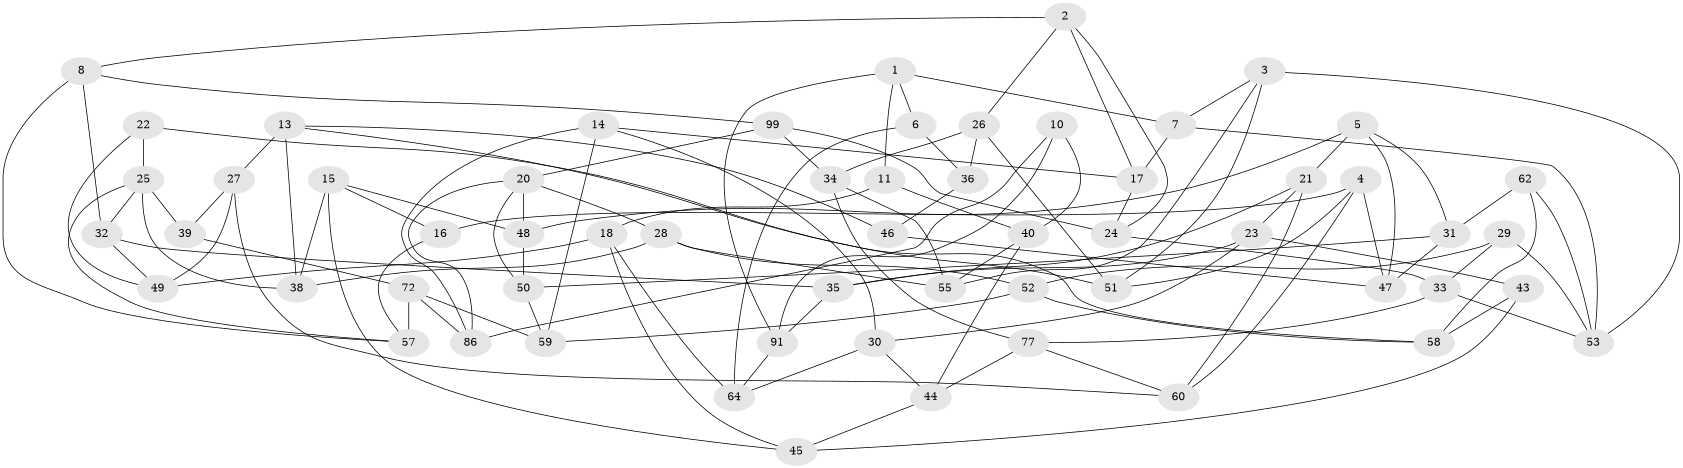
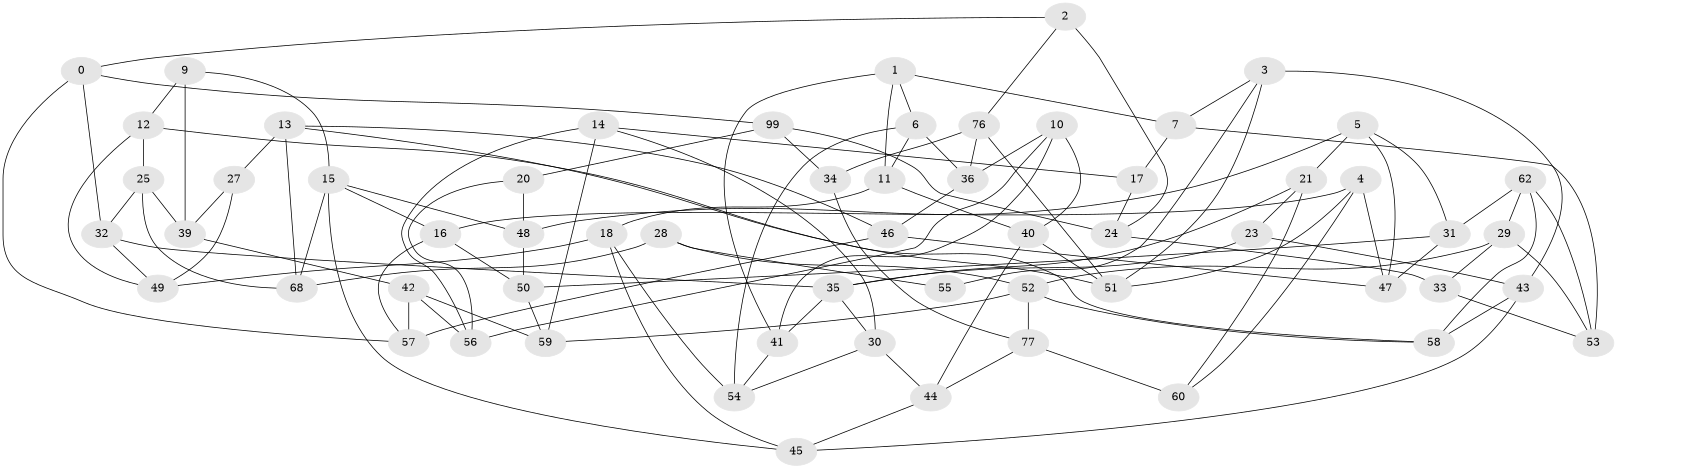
node "8": label "8" -> "0"
node "9": added
edge "2" -- "17": removed
edge "3" -- "53": now "3" -- "43"
node "22": label "22" -> "12"
node "26": label "26" -> "76"
edge "6" -- "11": added
edge "10" -- "36": added
edge "20" -- "28": removed
edge "62" -- "29": added
edge "34" -- "55": removed
edge "20" -- "50": now "16" -- "50"
edge "40" -- "55": now "40" -- "51"
node "38": label "38" -> "68"
node "72": label "72" -> "42"
edge "25" -- "57": now "46" -- "57"
edge "23" -- "30": now "35" -- "30"
edge "33" -- "77": now "52" -- "77"
node "86": label "86" -> "56"
node "91": label "91" -> "41"
edge "27" -- "60": removed
node "64": label "64" -> "54"
